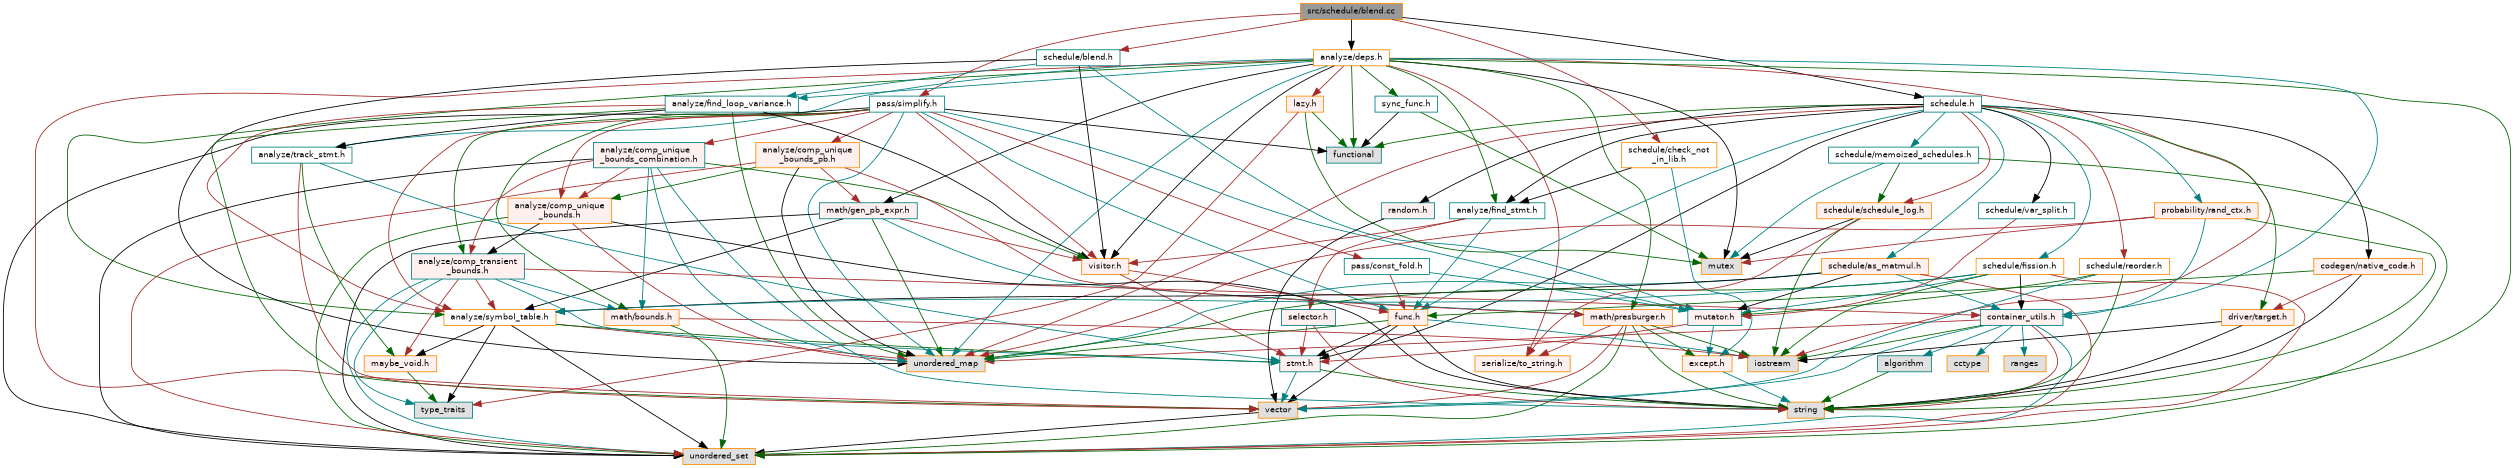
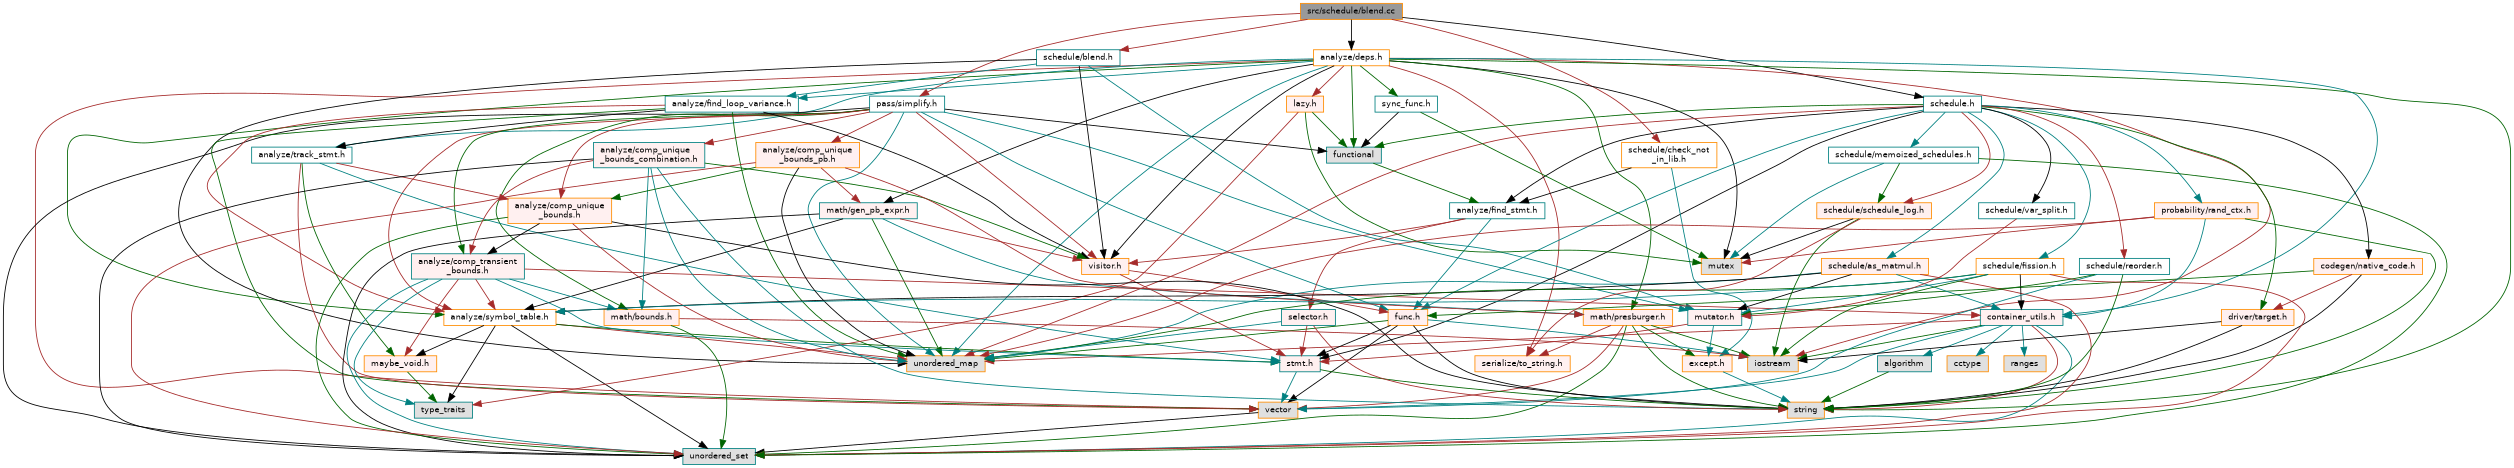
edge "analyze/deps.h" -> "analyze/find_stmt.h": now "functional" -> "analyze/find_stmt.h"
edge "analyze/comp_unique _bounds_combination.h" -> "analyze/comp_unique _bounds.h": now "analyze/track_stmt.h" -> "analyze/comp_unique _bounds.h"
node "random.h": removed
node "pass/const_fold.h": removed
node "schedule/reorder.h": color darkorange -> teal
edge "selector.h" -> "unordered_map": added
node "unordered_set": color darkorange -> teal
